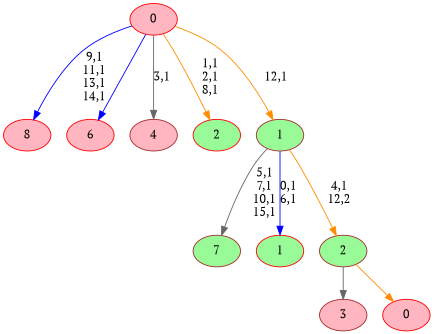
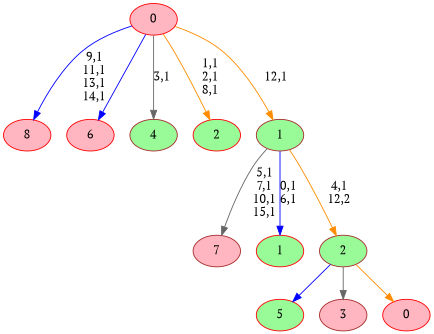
node "4": fillcolor lightpink -> palegreen
node "7": fillcolor palegreen -> lightpink
node "5": added
